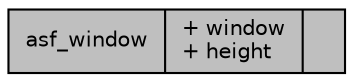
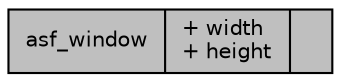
node "asf_window": text "+ window" -> "+ width"
